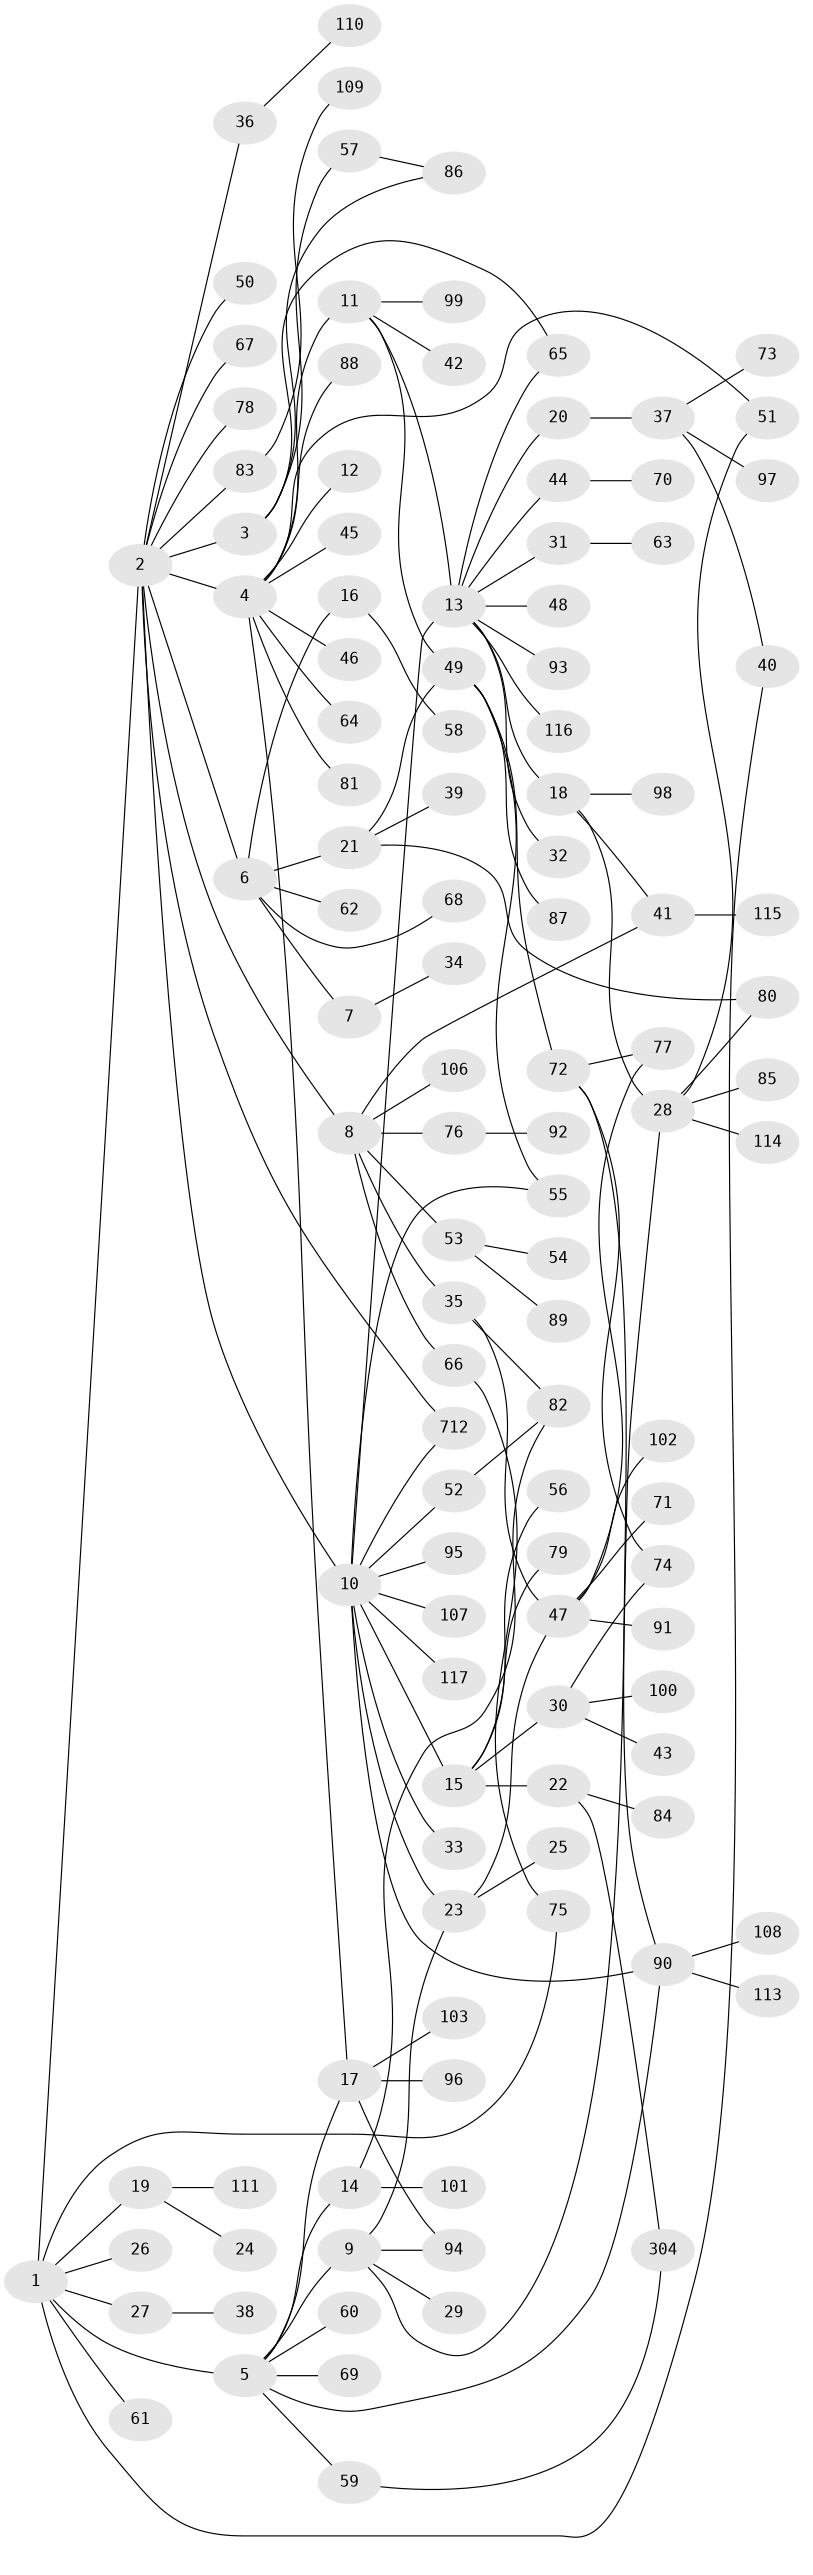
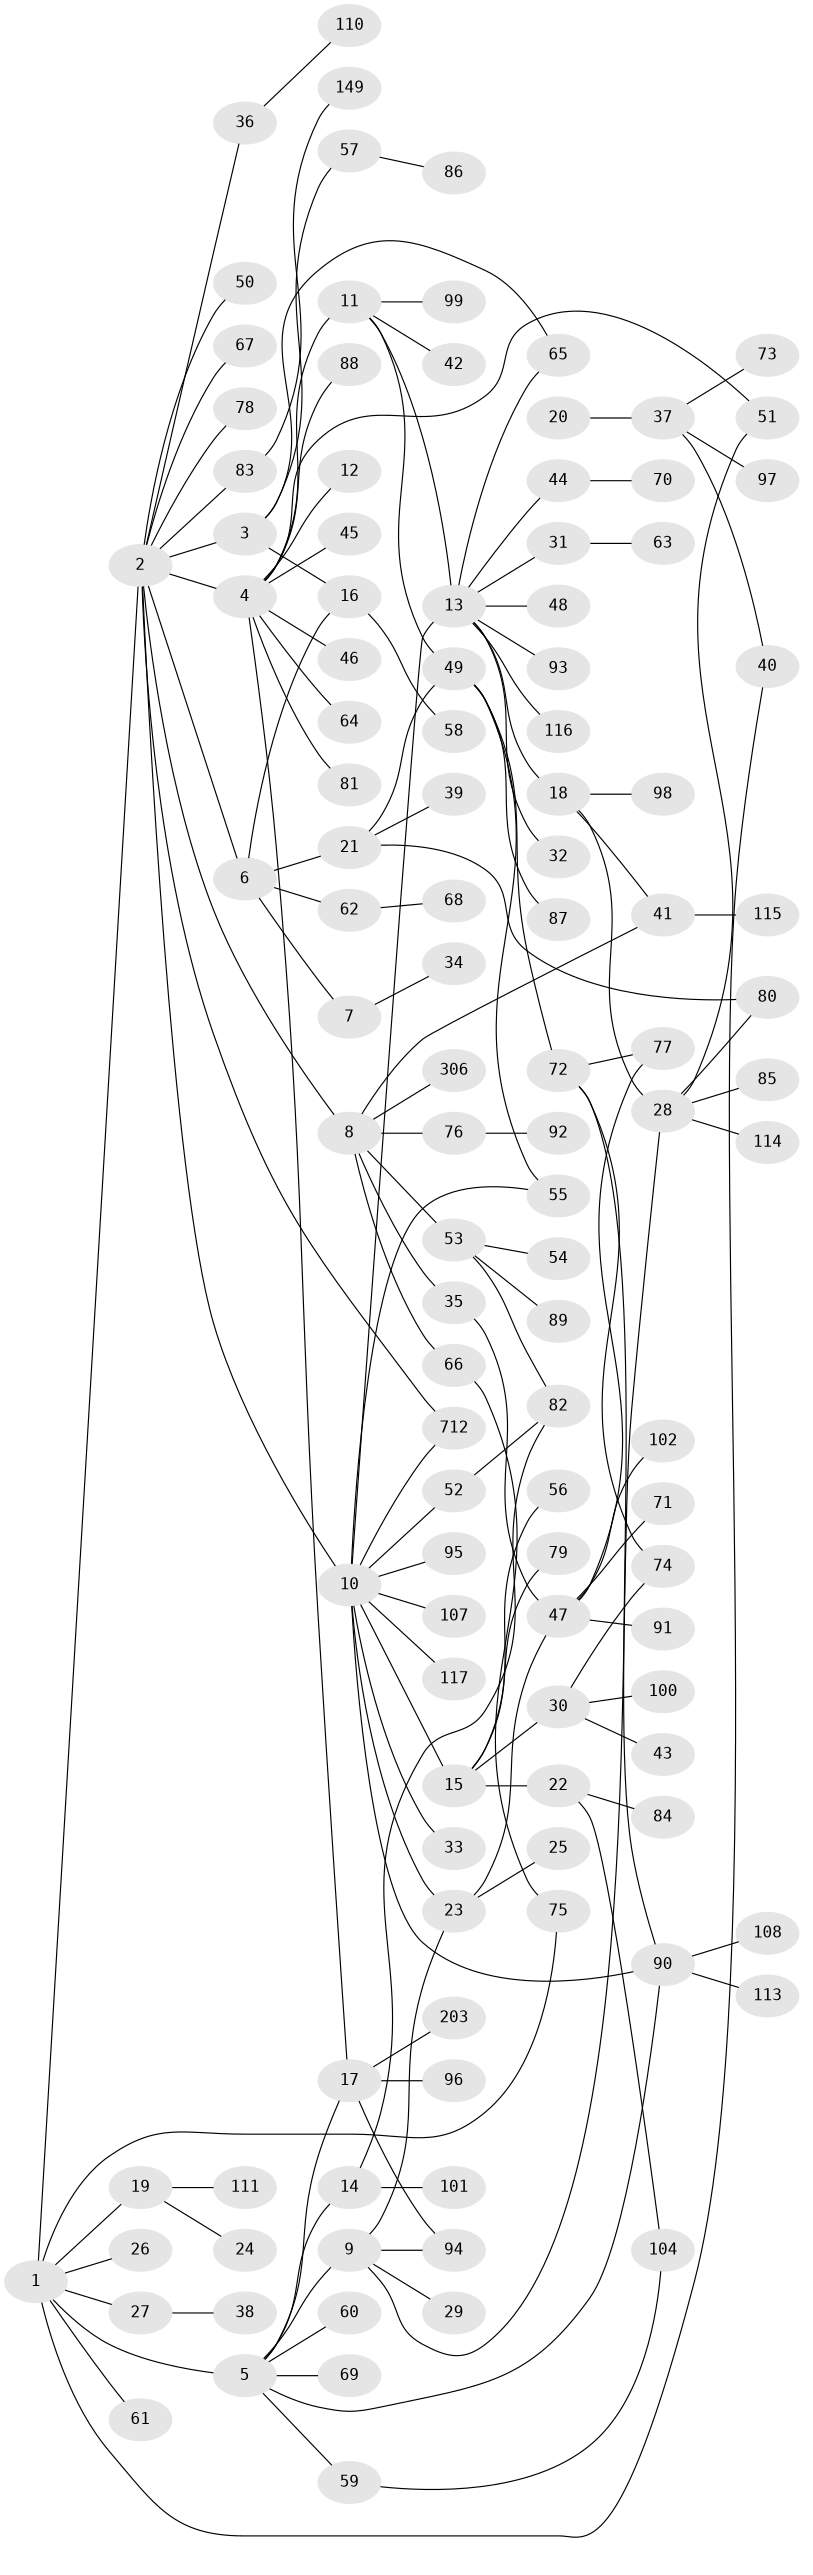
node "109": label "109" -> "149"
edge "86" -- "3": now "16" -- "3"
edge "20" -- "13": removed
edge "6" -- "68": now "62" -- "68"
node "106": label "106" -> "306"
edge "35" -- "82": now "53" -- "82"
node "103": label "103" -> "203"
node "304": label "304" -> "104"
